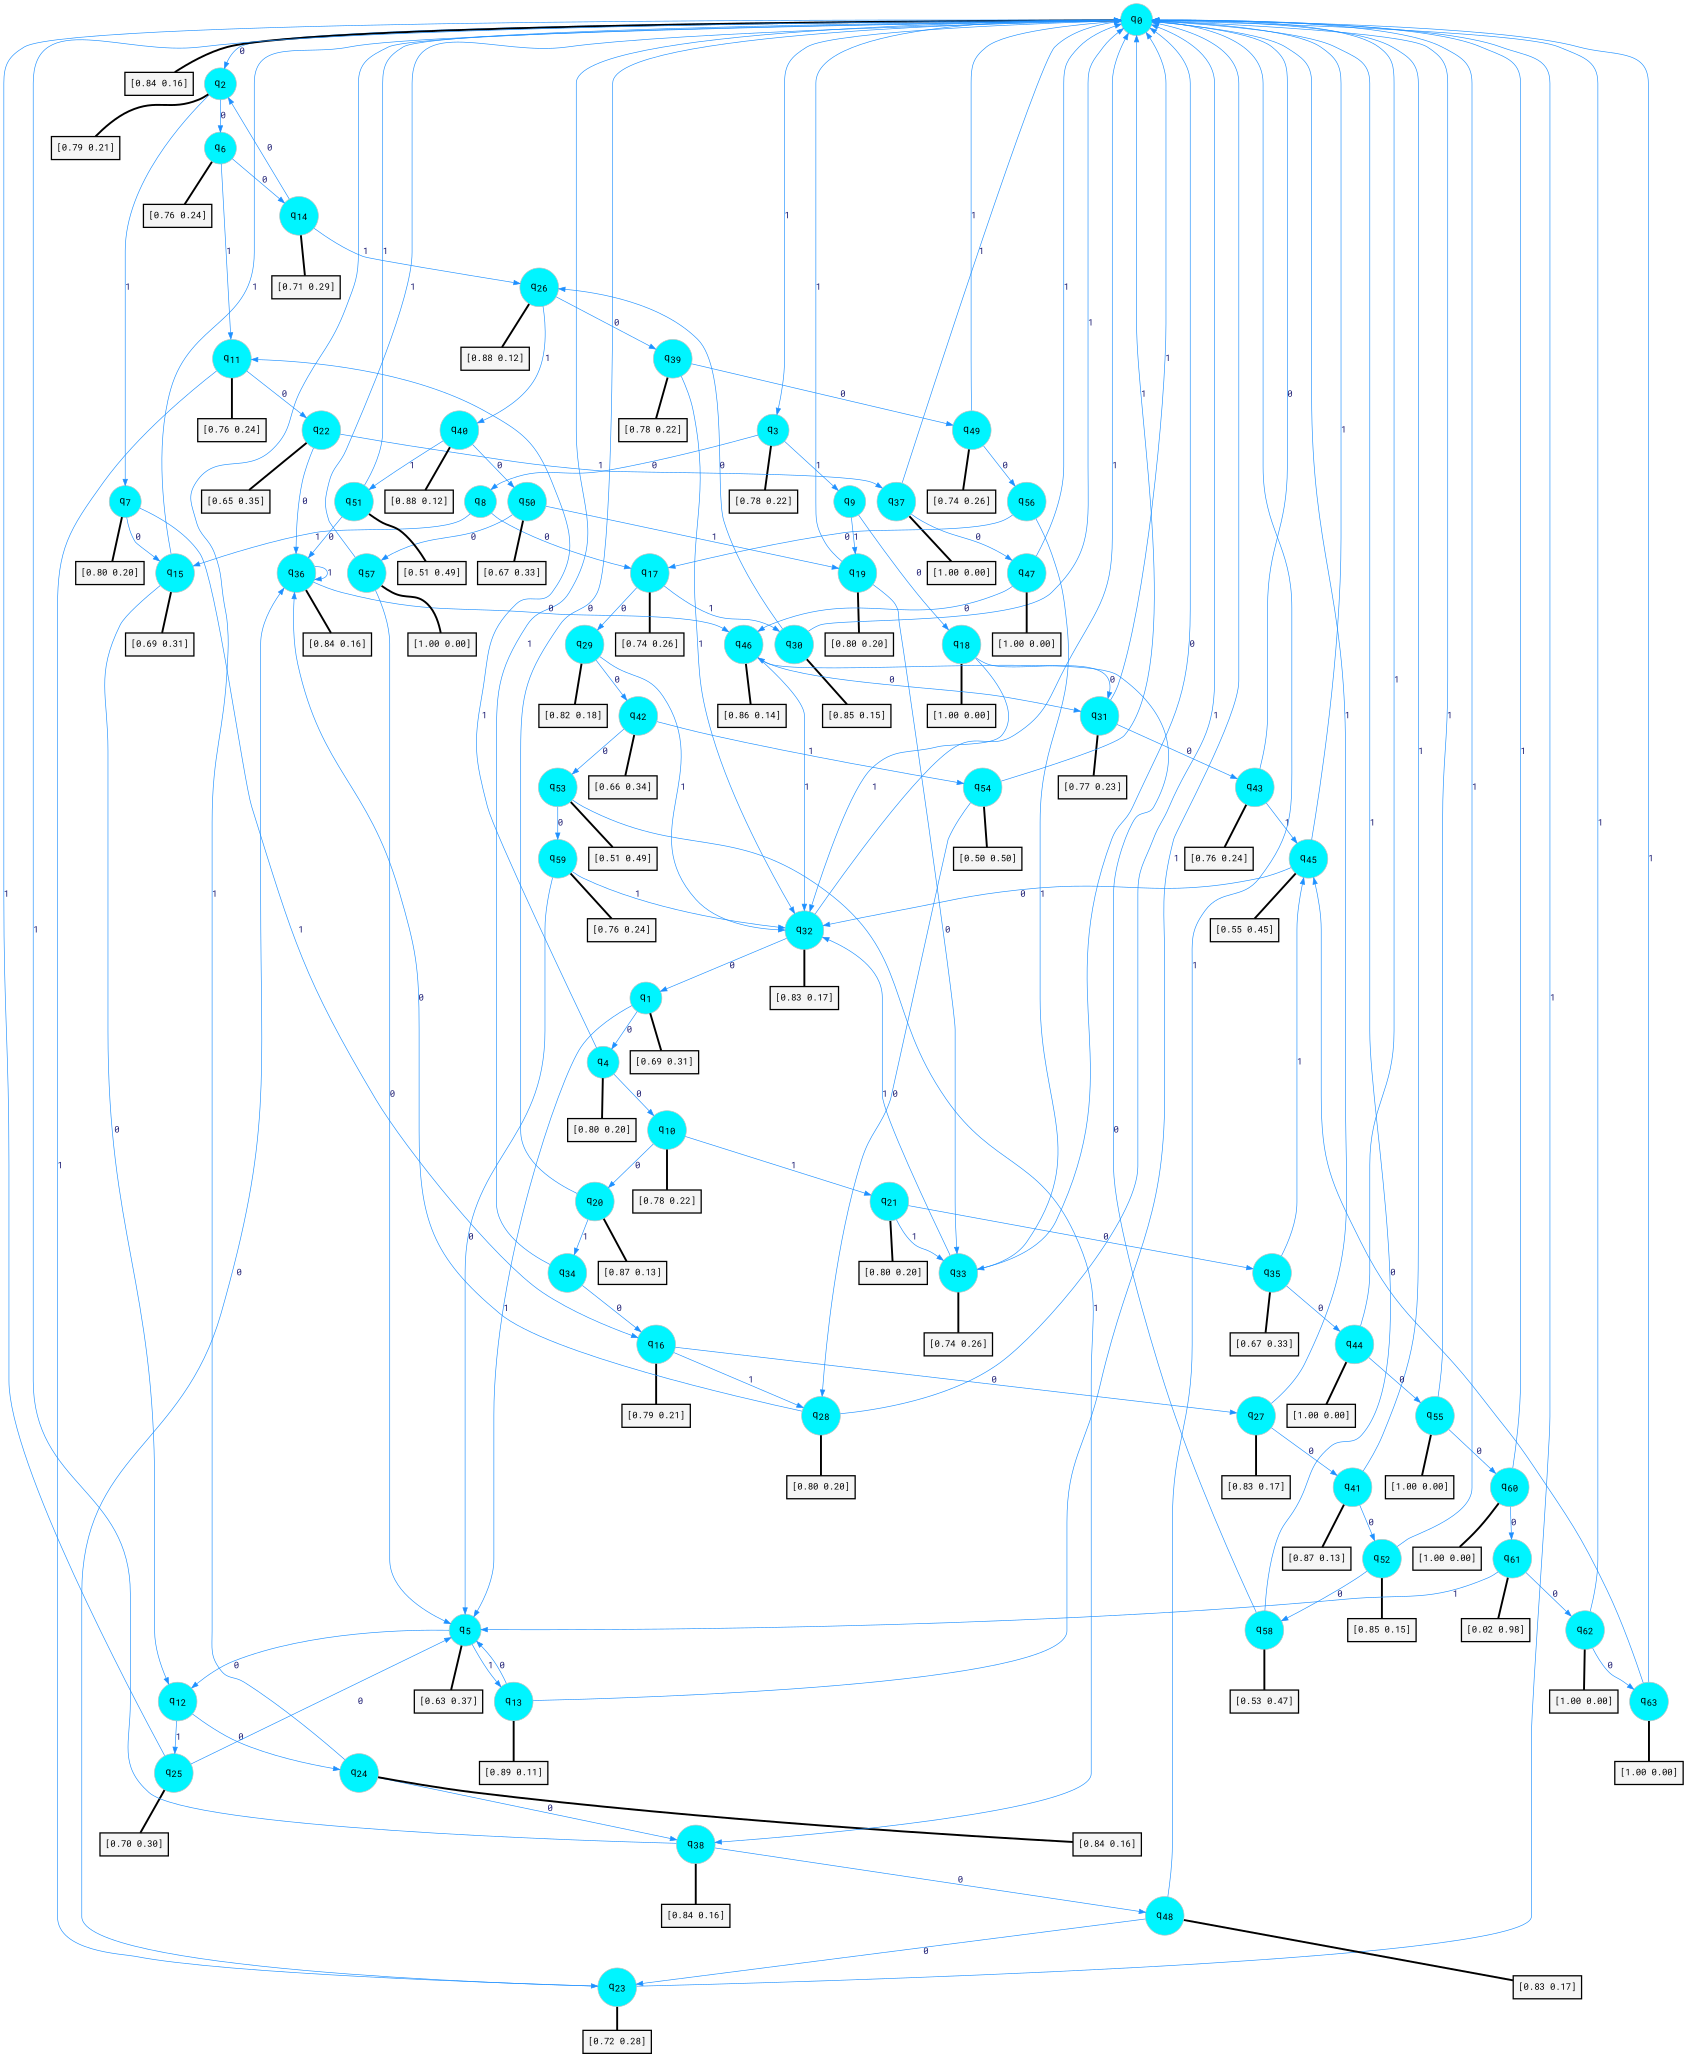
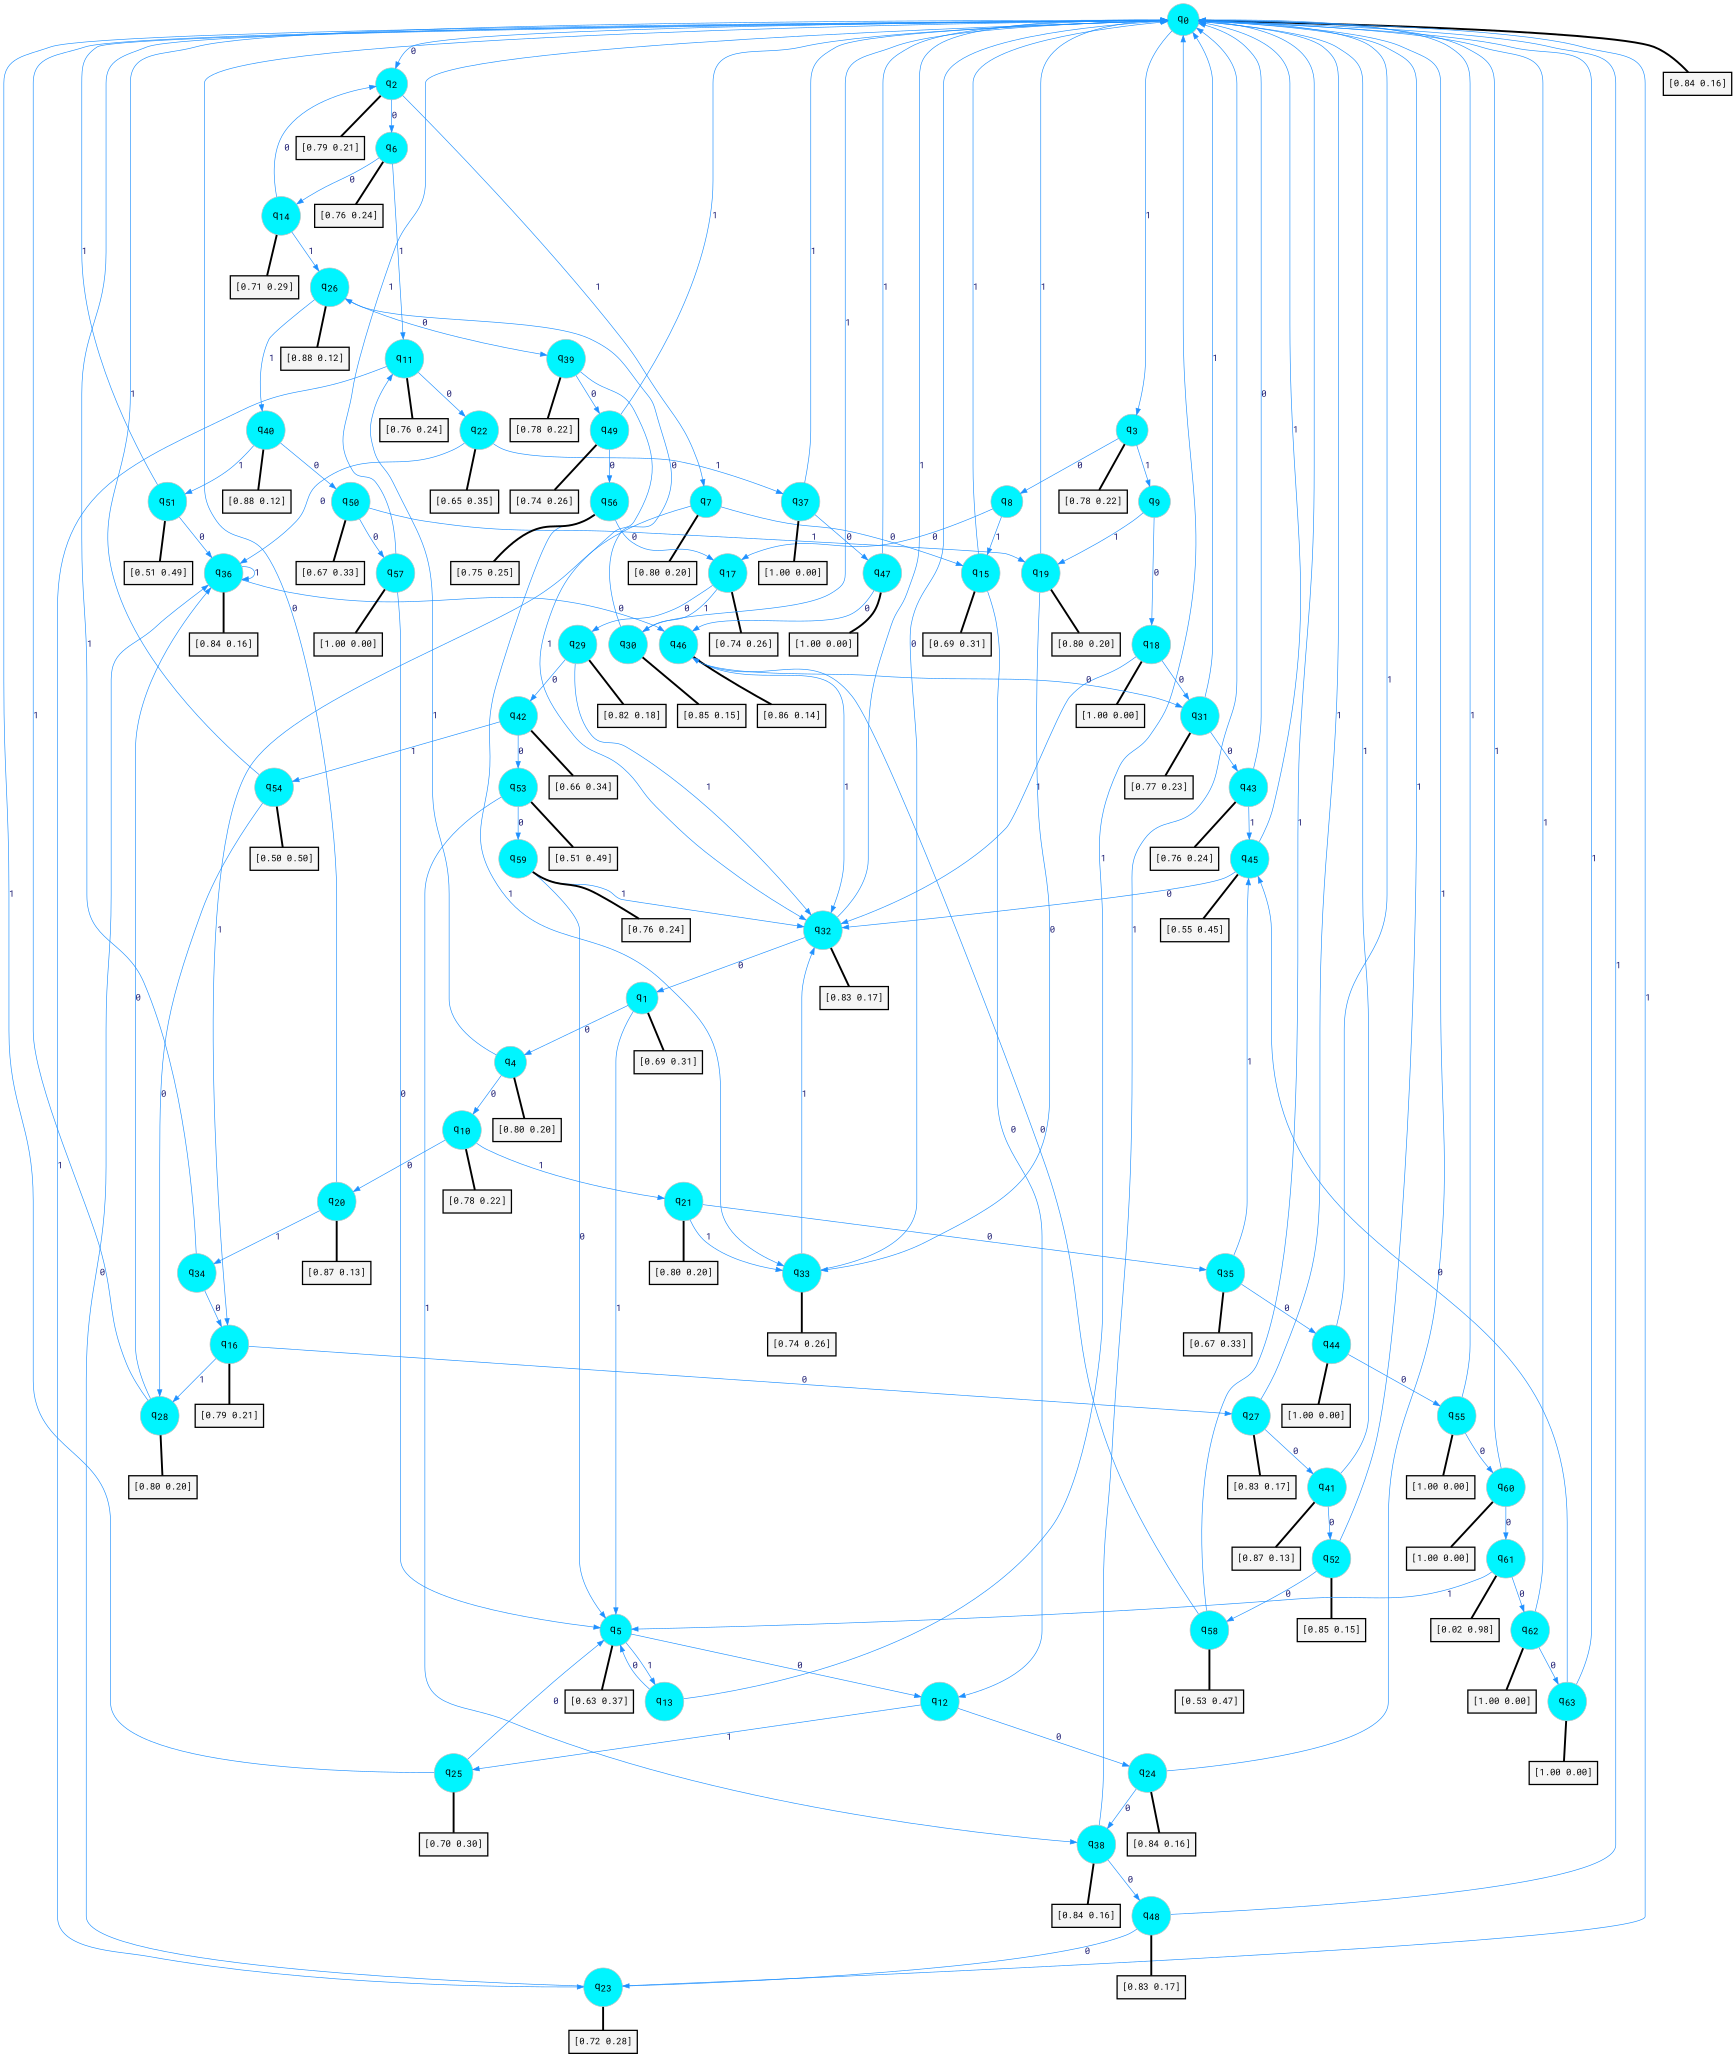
node "[0.75 0.25]": added
node "[0.89 0.11]": removed
